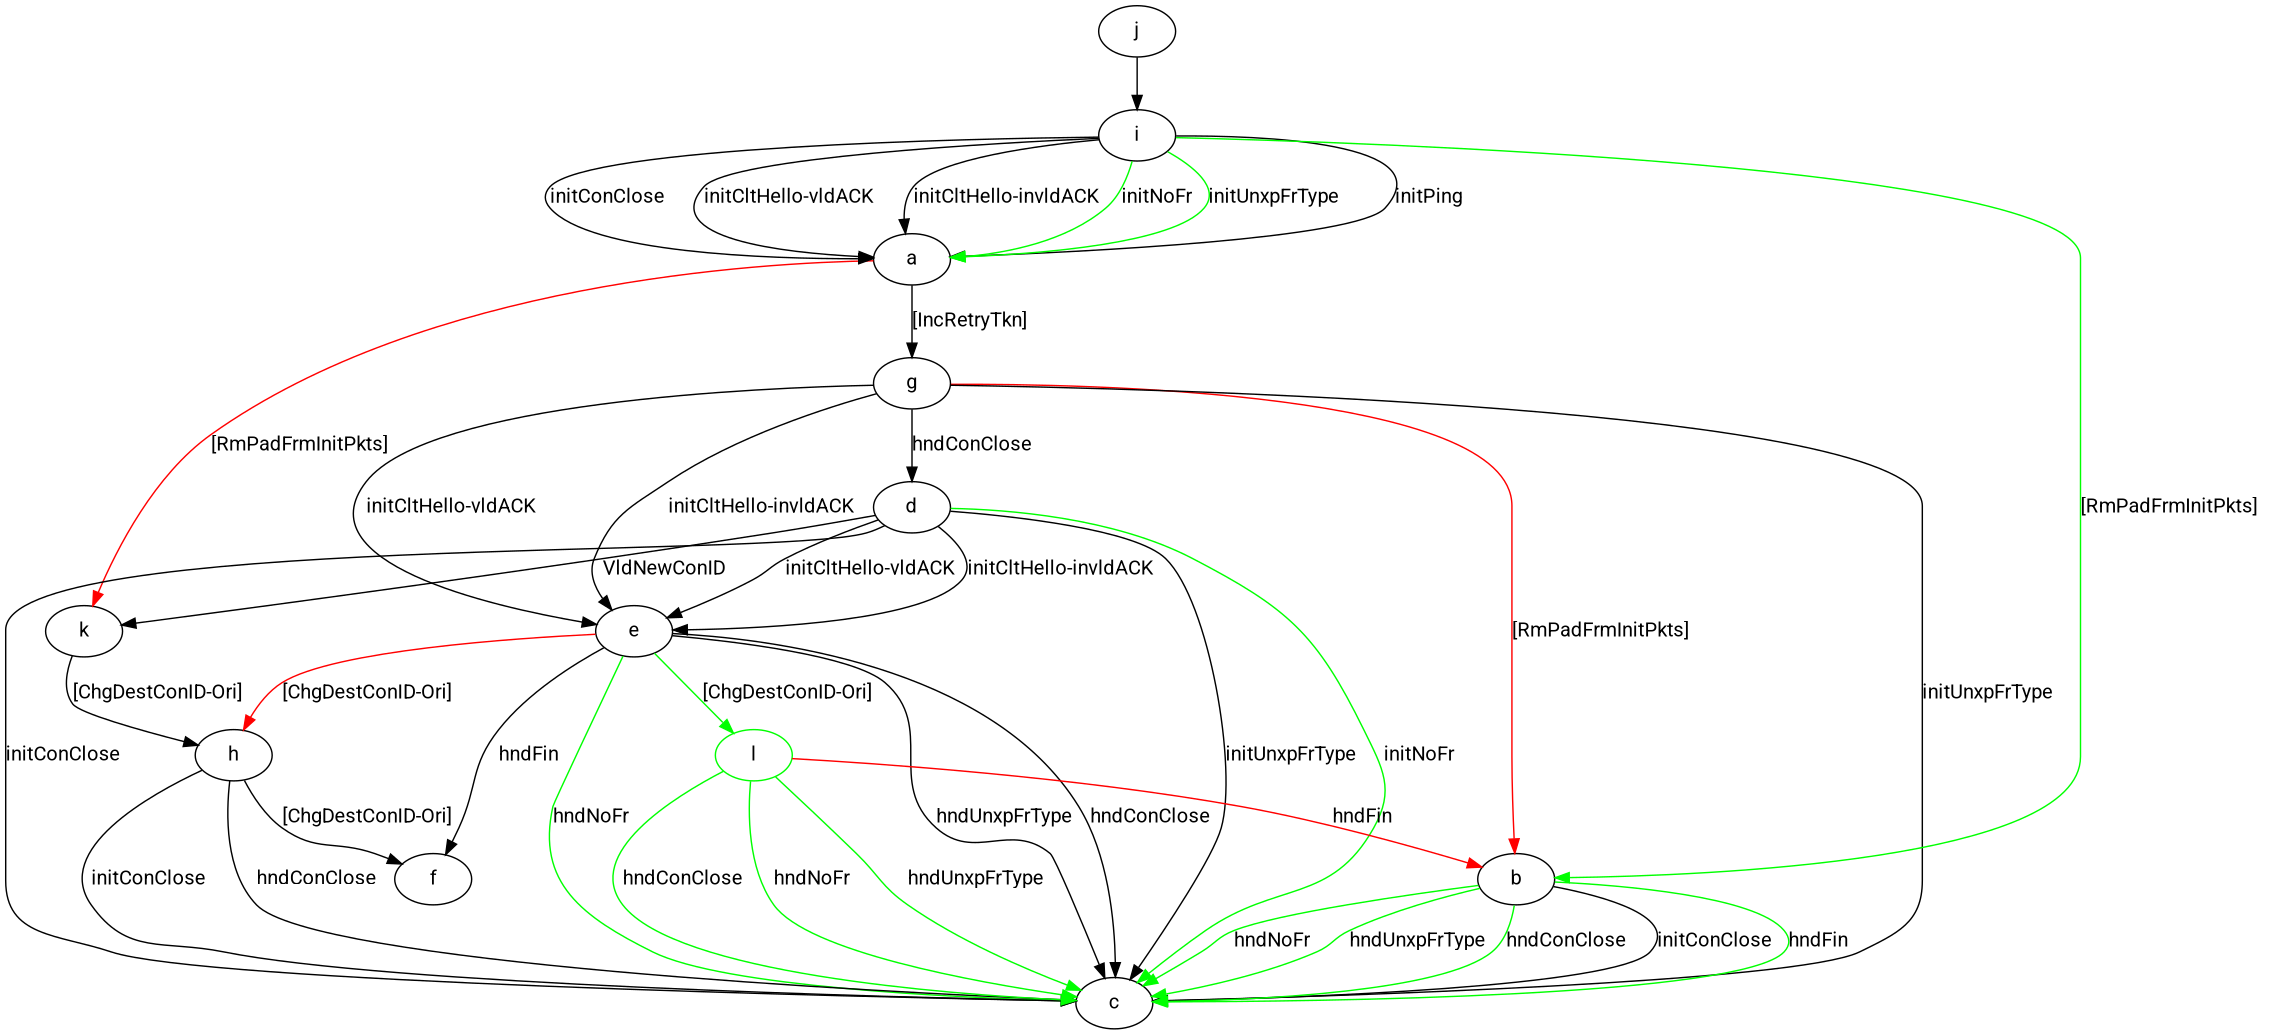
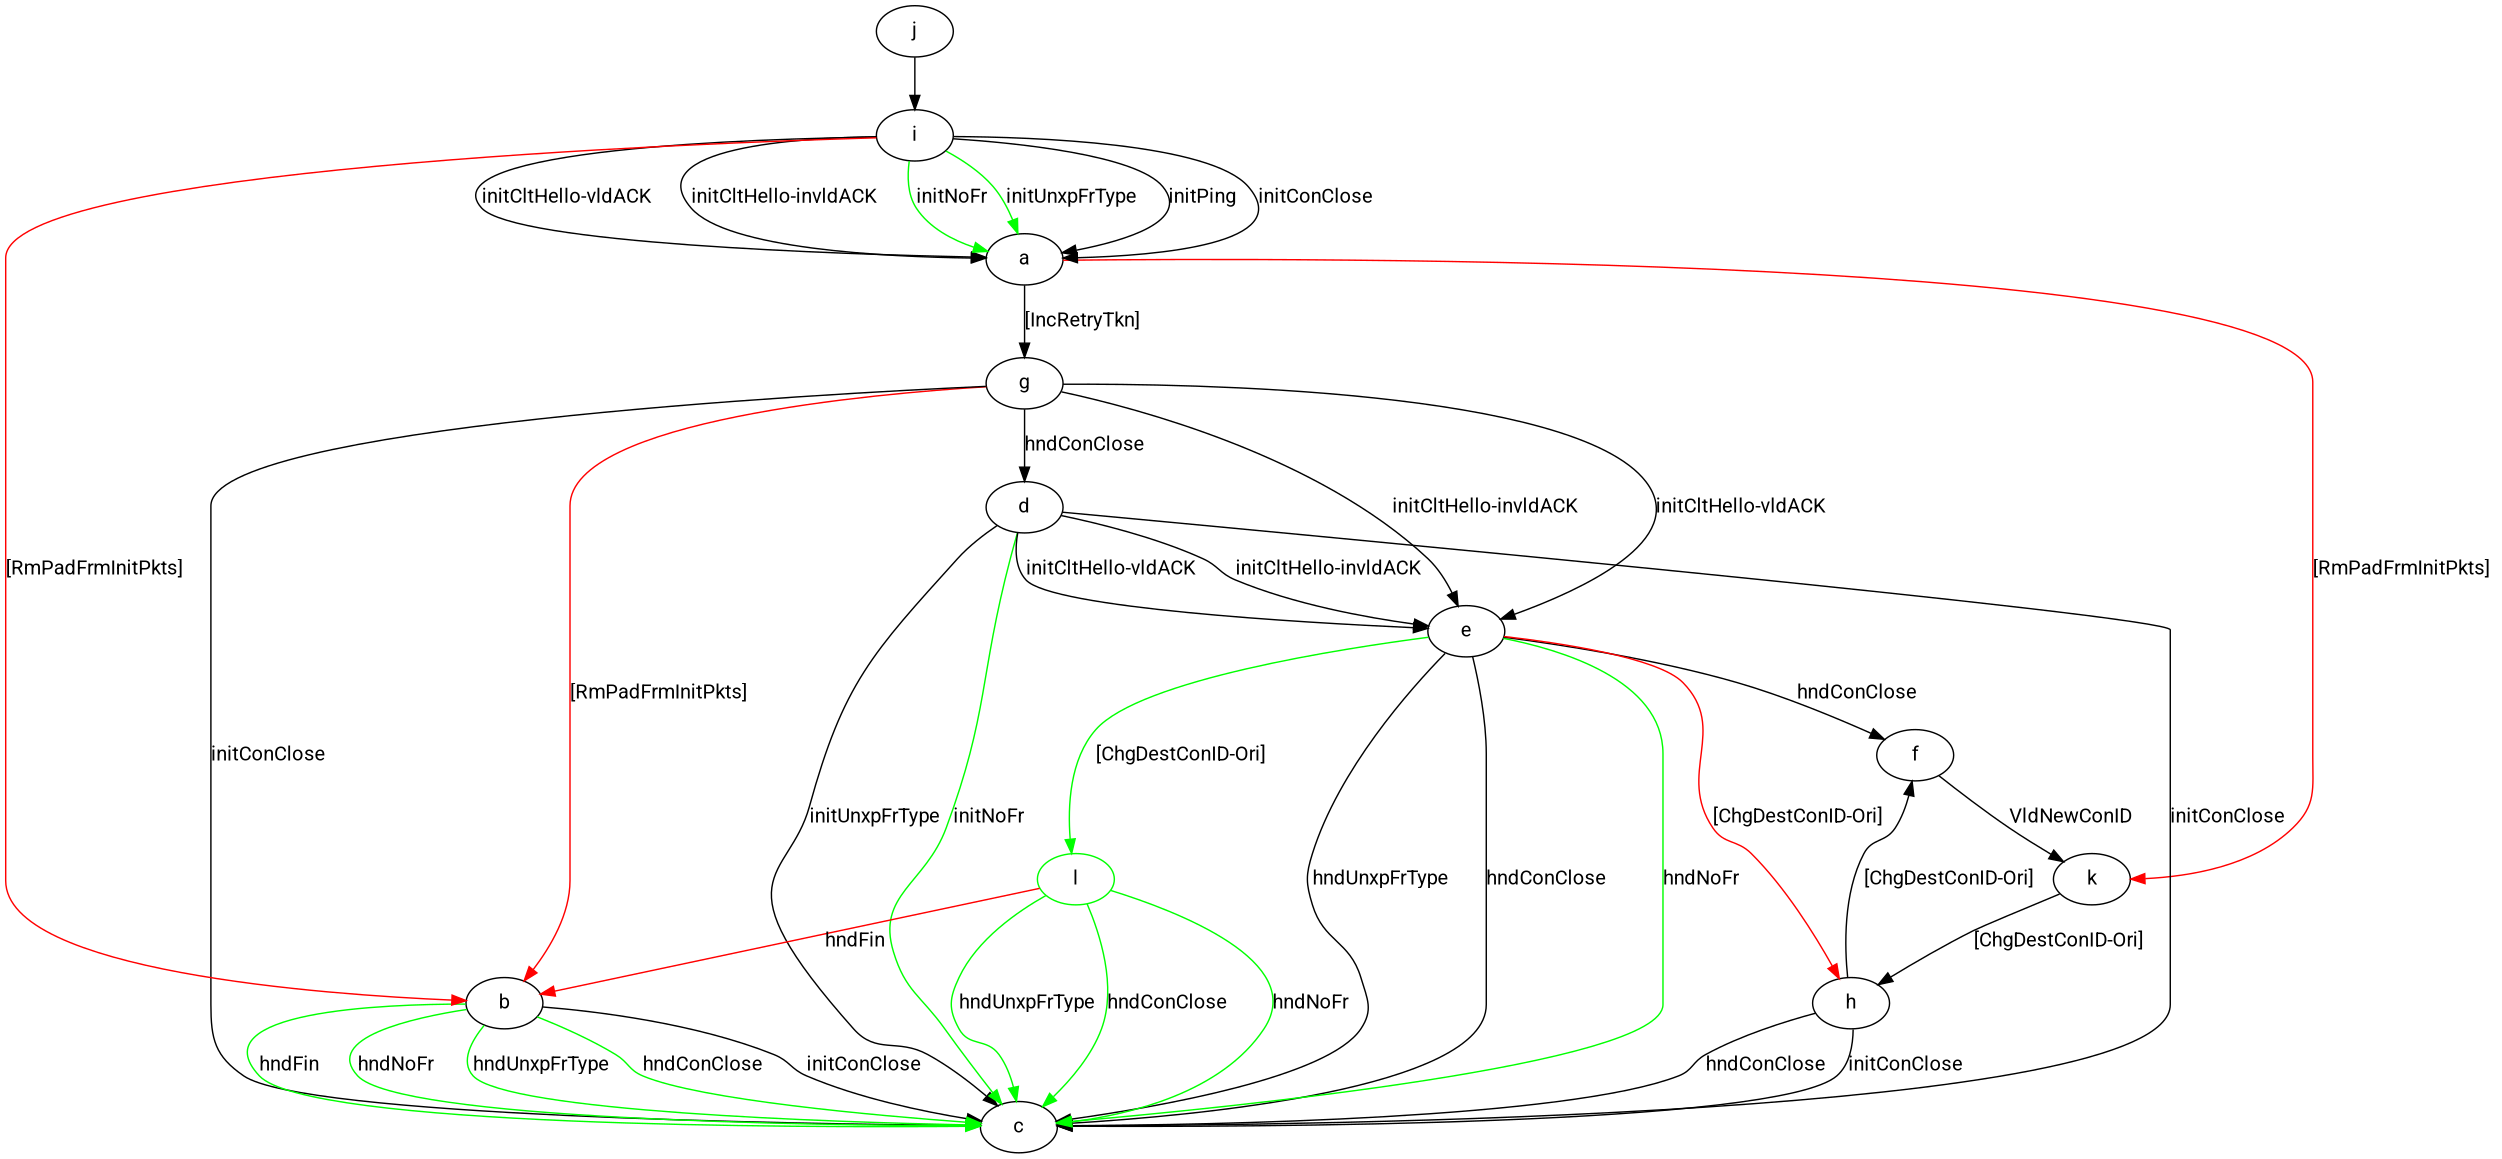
edge "i" -> "b": color green -> red
edge "d" -> "k": now "f" -> "k"
edge "g" -> "c": label "initUnxpFrType " -> "initConClose "
edge "e" -> "f": label "hndFin " -> "hndConClose "
